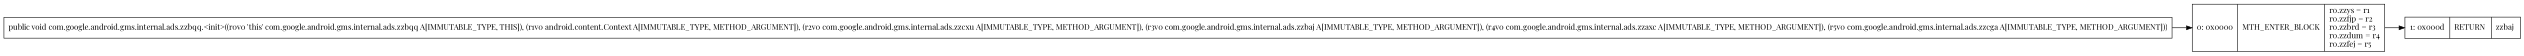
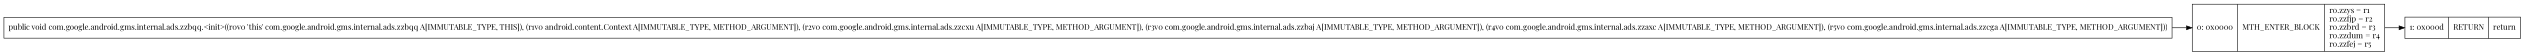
node "1: 0x000d": text "zzbaj" -> "return"
